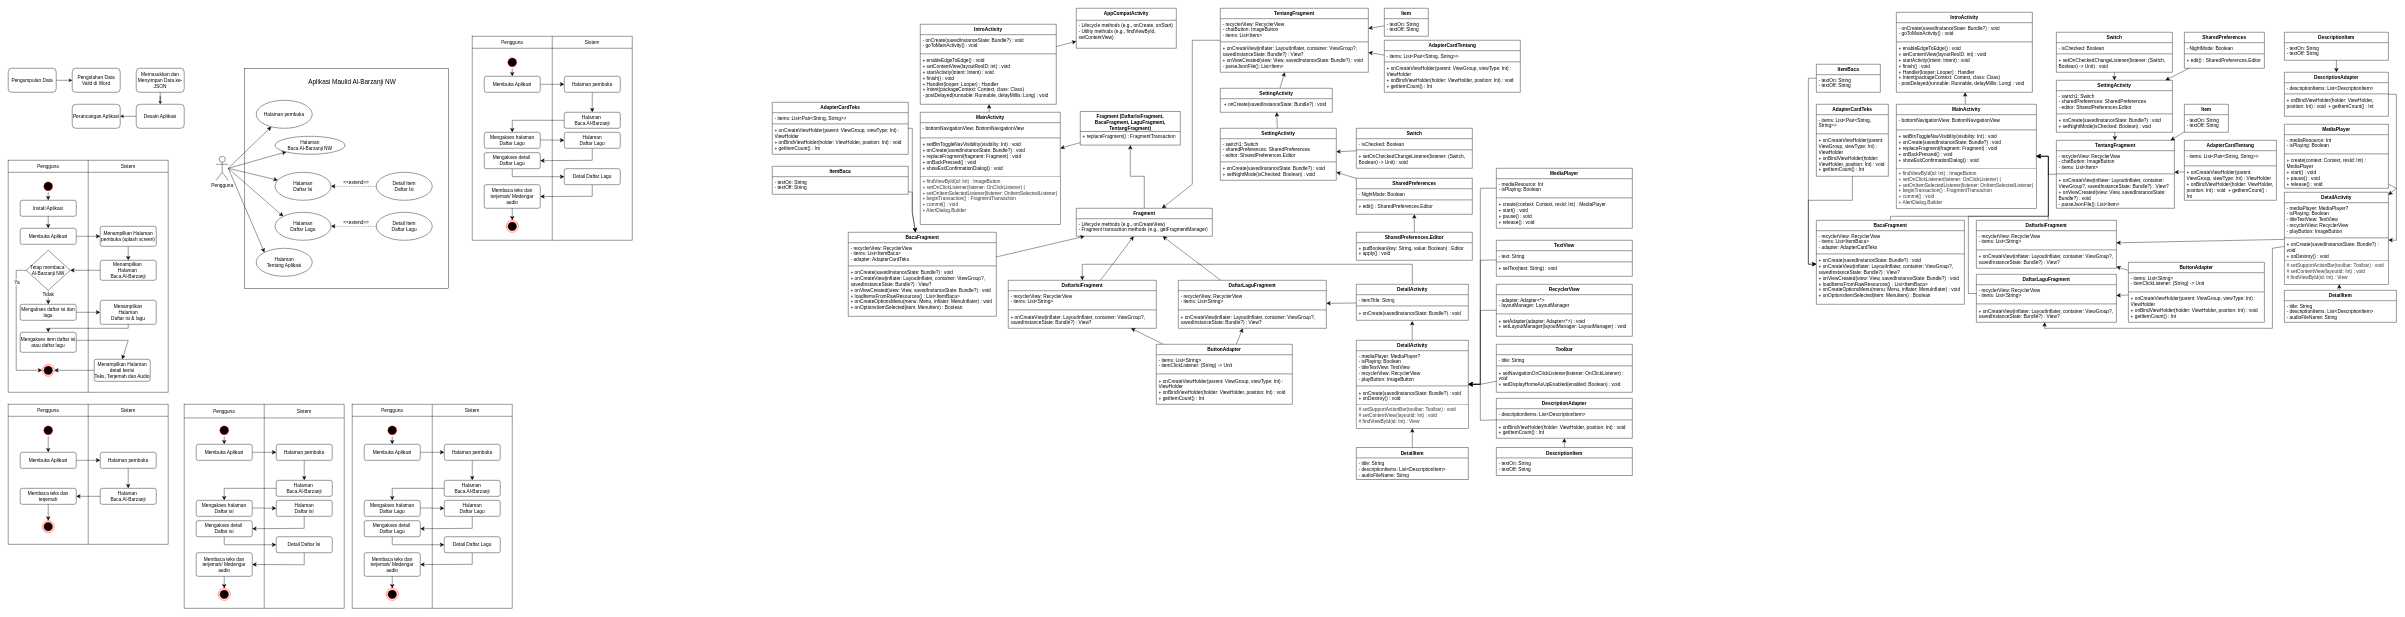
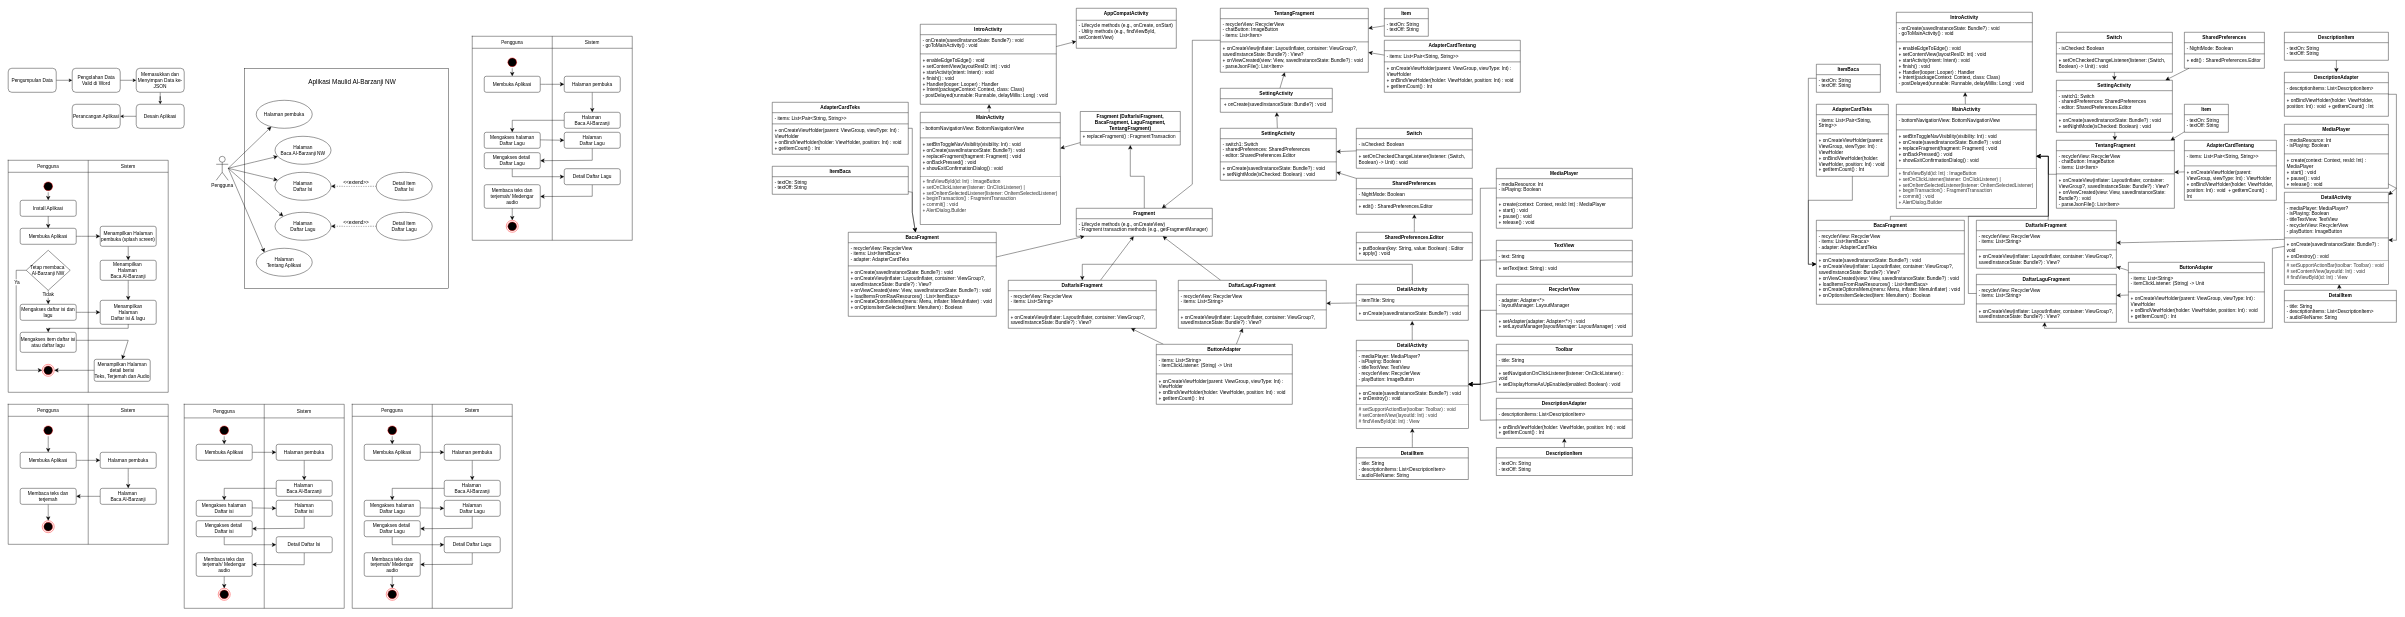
edge "Pengolahan Data Valid di Word" -> "Memasukkan dan Menyimpan Data ke-JSON": added
node "Halaman Baca Al-Barzanji NW": size 70x18 -> 56x28
edge "Menampilkan Halaman Baca Al-Barzanji" -> "Tetap membaca Al-Barzanji NW": now "Menampilkan Halaman Baca Al-Barzanji" -> "Menampilkan Halaman Daftar isi & lagu"
